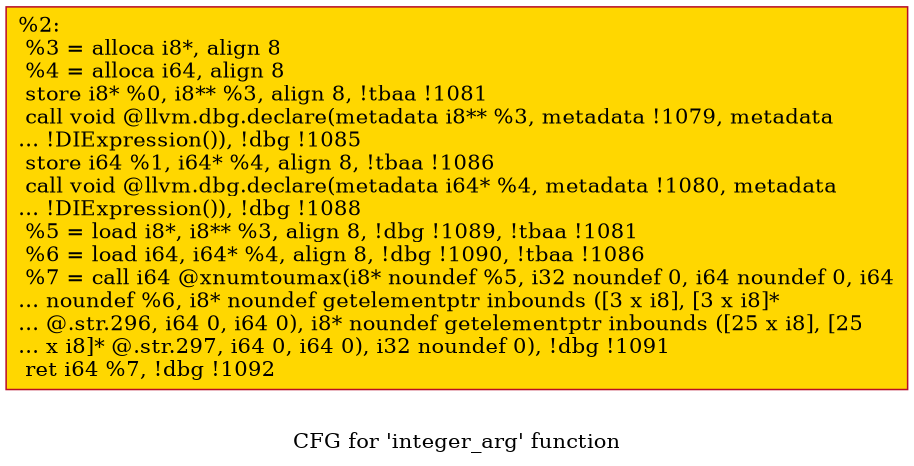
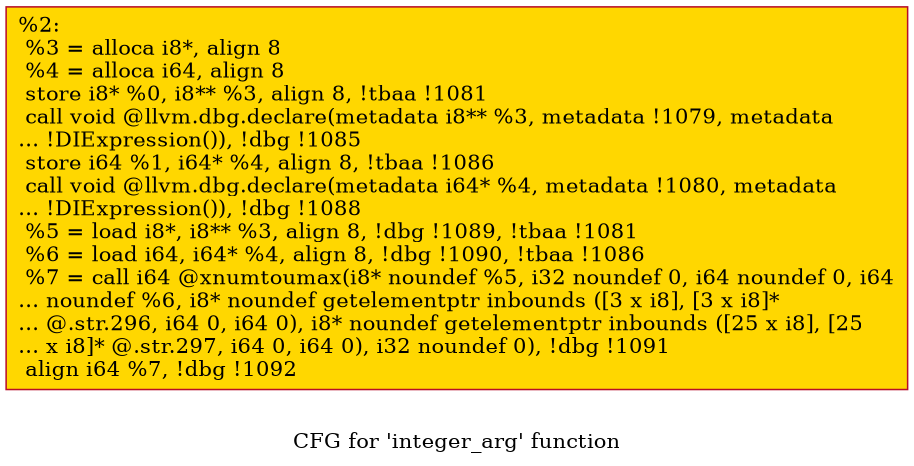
node "%2:": text "ret i64 %7, !dbg !1092" -> "align i64 %7, !dbg !1092"
